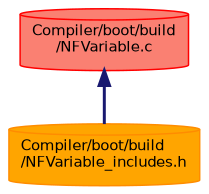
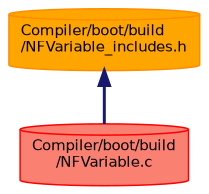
edge "Compiler/boot/build /NFVariable_includes.h" -> "Compiler/boot/build /NFVariable.c": reversed
